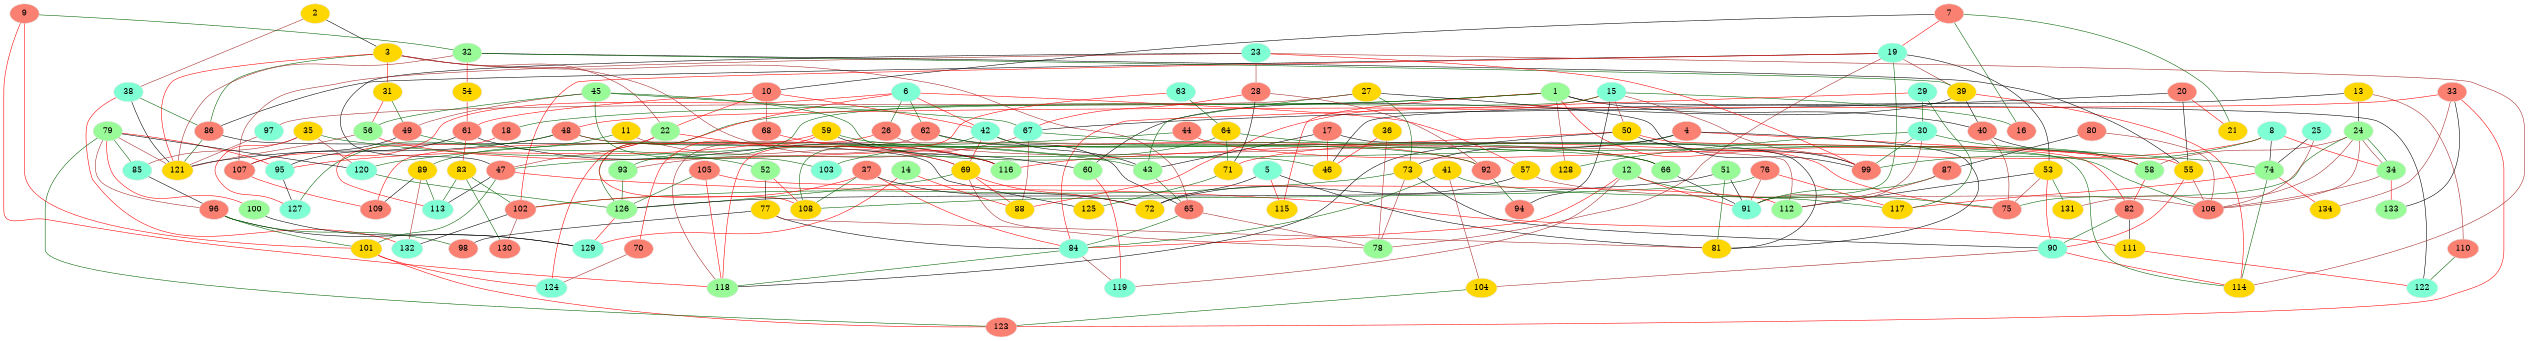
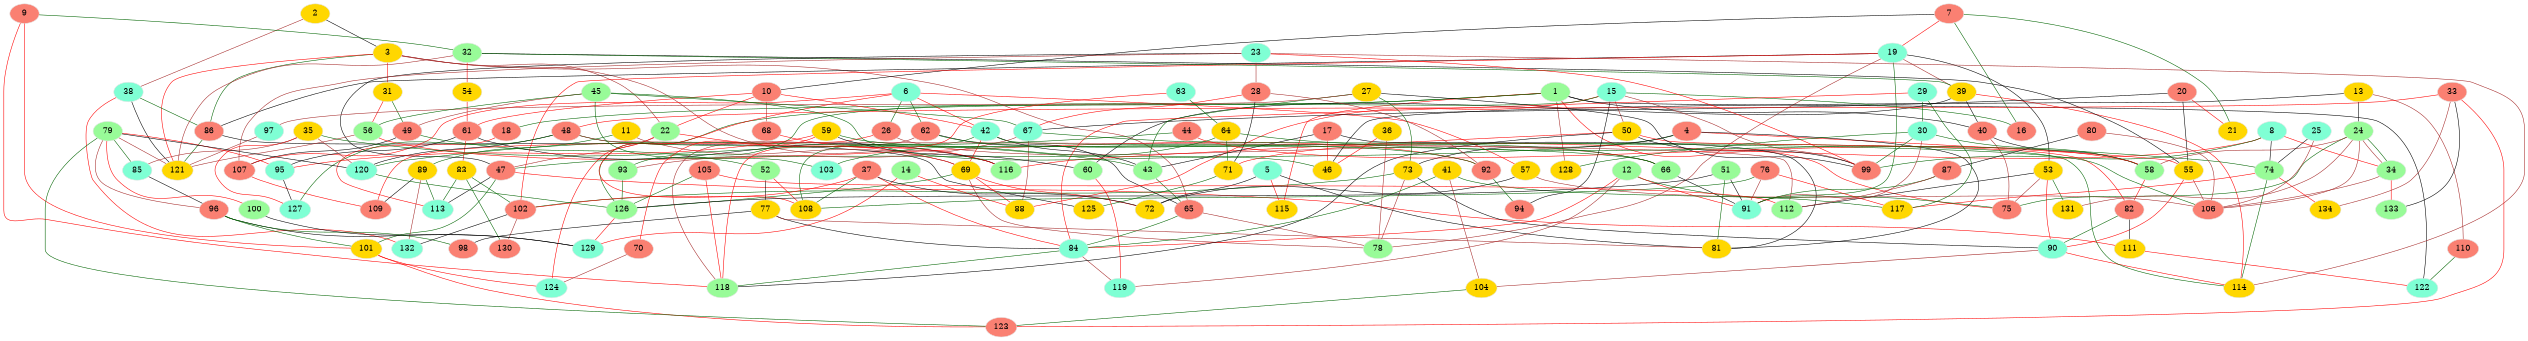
edge "48" -- "121": now "48" -- "120"
